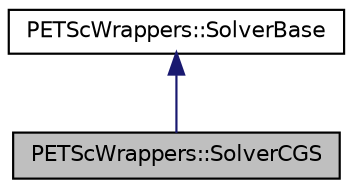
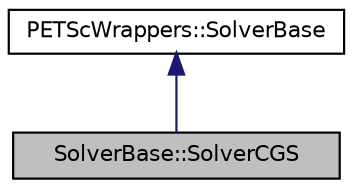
node "PETScWrappers::SolverCGS": label "PETScWrappers::SolverCGS" -> "SolverBase::SolverCGS"
